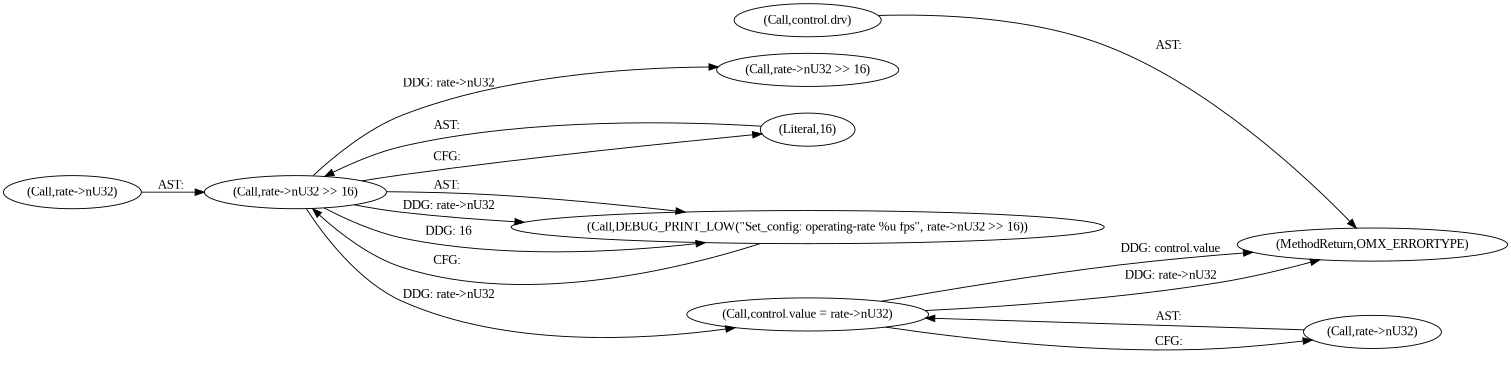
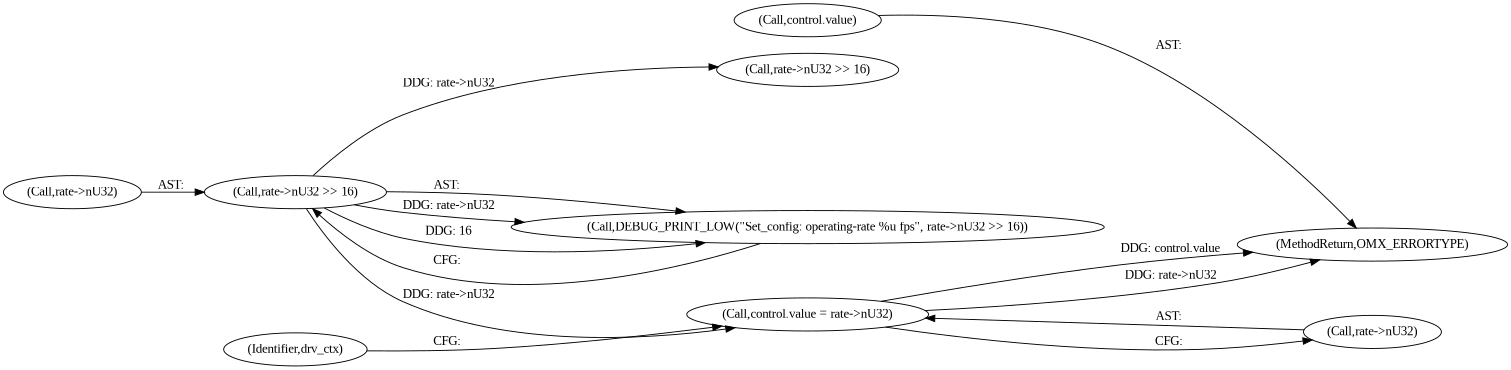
node "(Call,control.drv)": label "(Call,control.drv)" -> "(Call,control.value)"
node "(Literal,16)": removed
node "(Identifier,drv_ctx)": added
